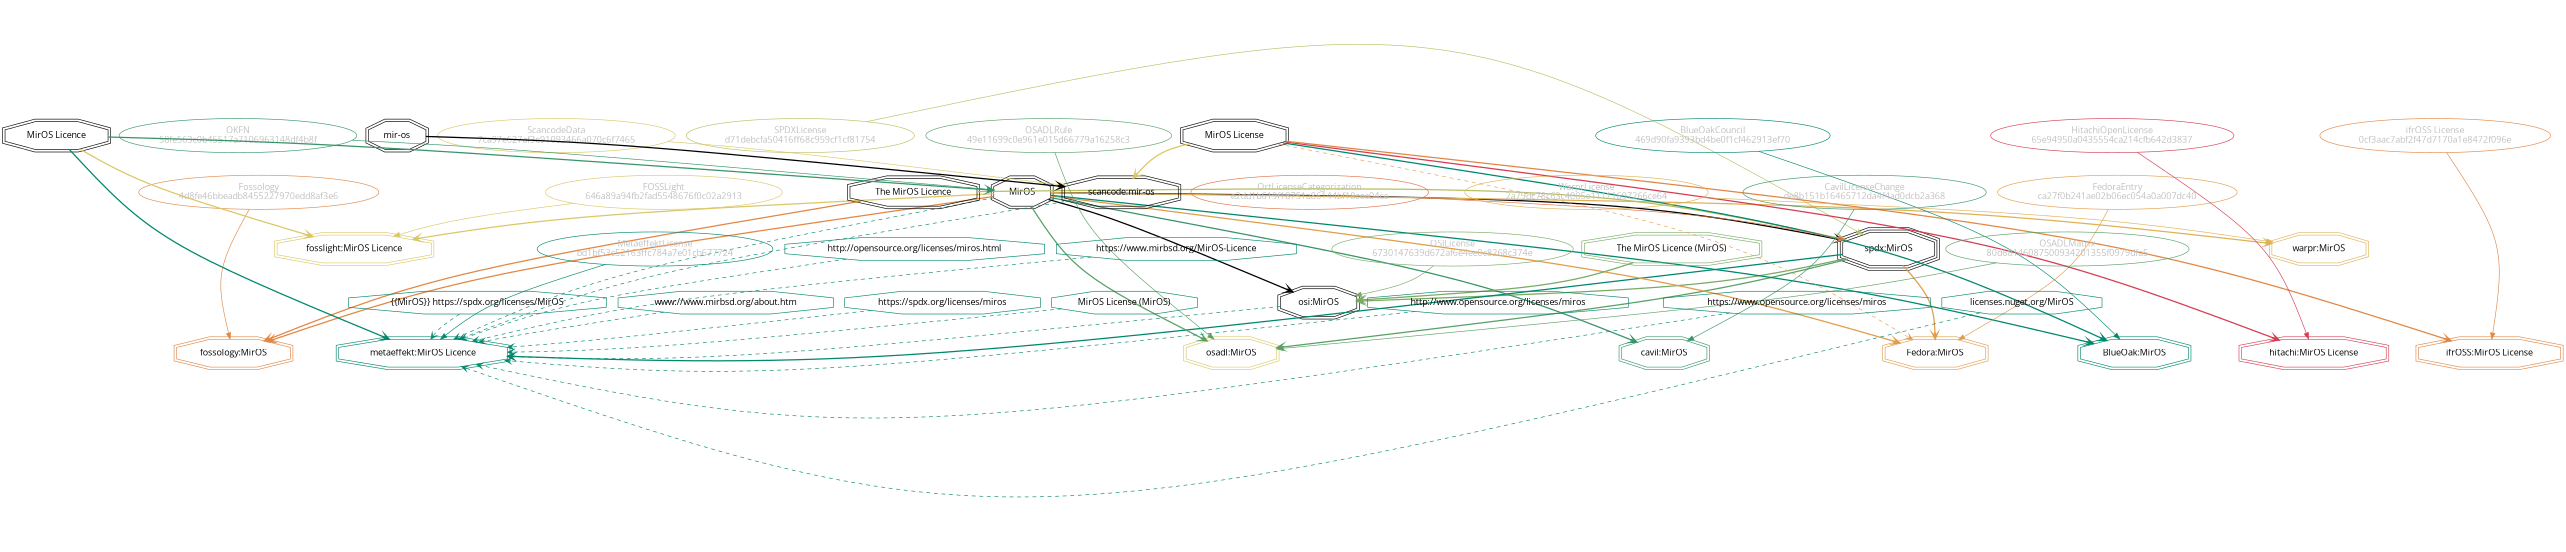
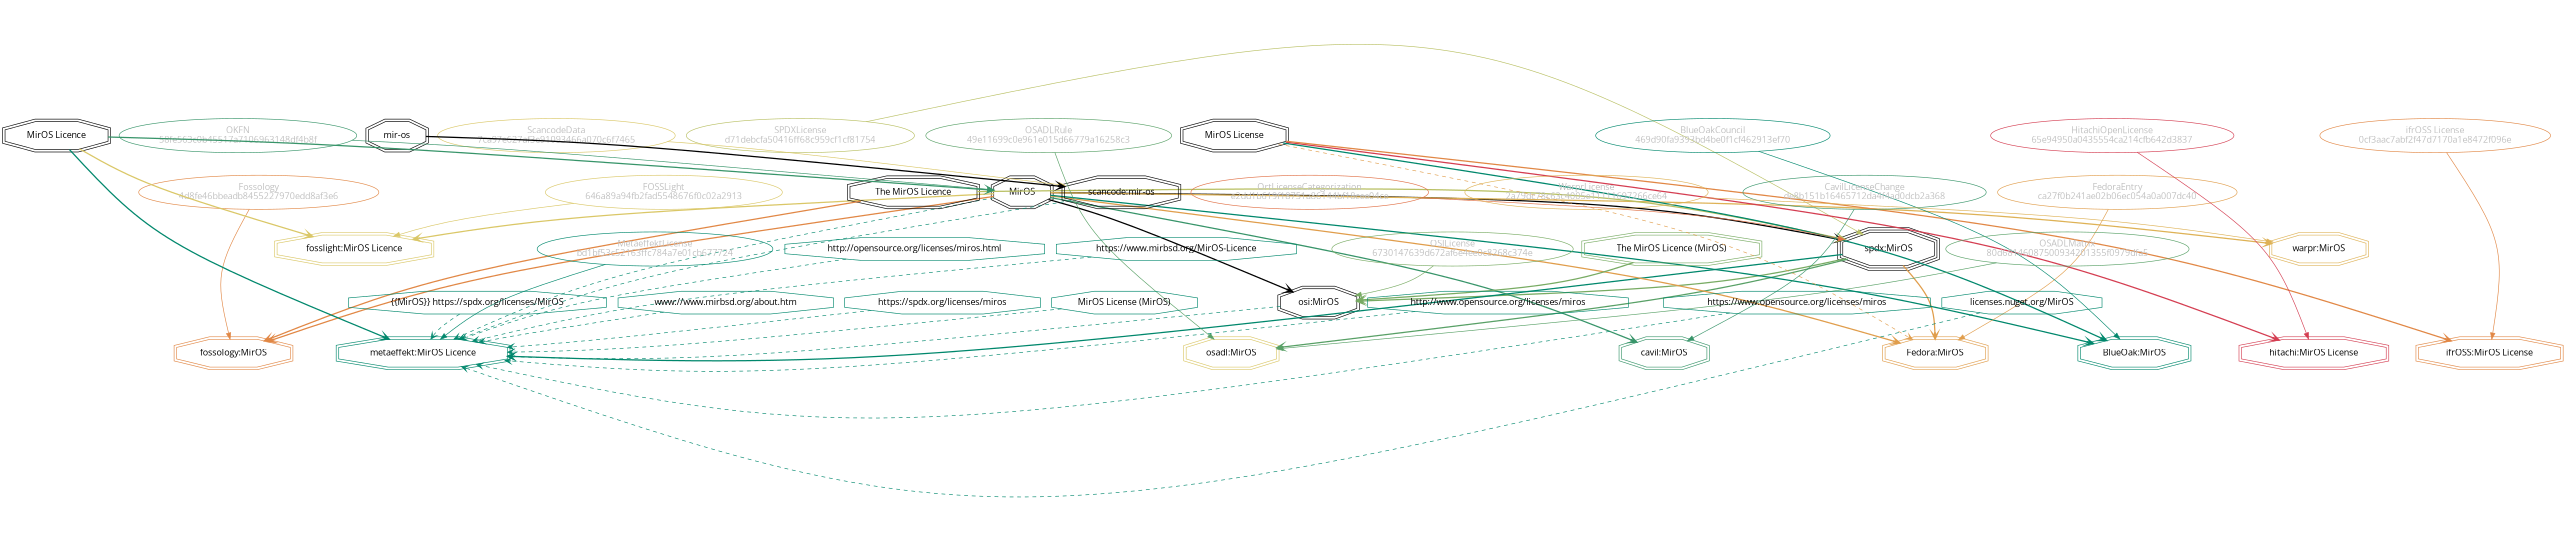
edge "MirOS License" -> "scancode:mir-os": removed
edge "MirOS" -> "osadl:MirOS": removed
